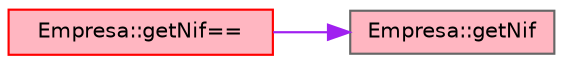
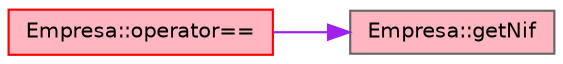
node "Empresa::getNif==": label "Empresa::getNif==" -> "Empresa::operator=="
